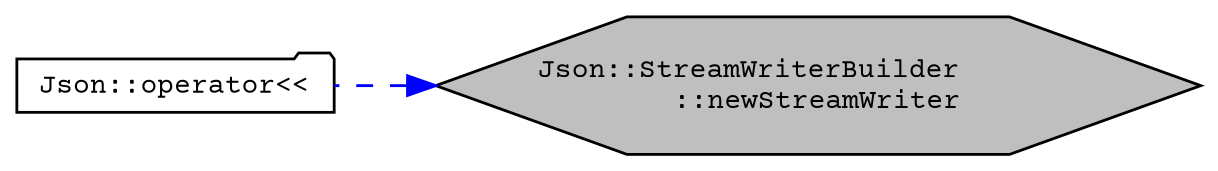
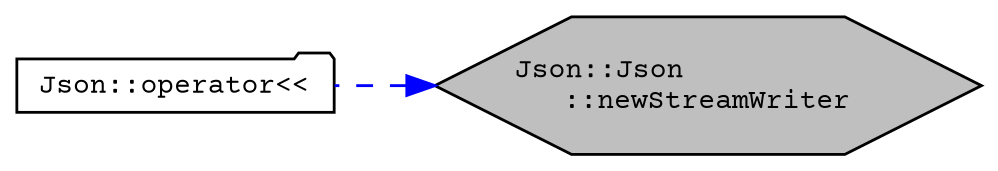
node "Json::StreamWriterBuilder ::newStreamWriter": label "Json::StreamWriterBuilder ::newStreamWriter" -> "Json::Json ::newStreamWriter"
